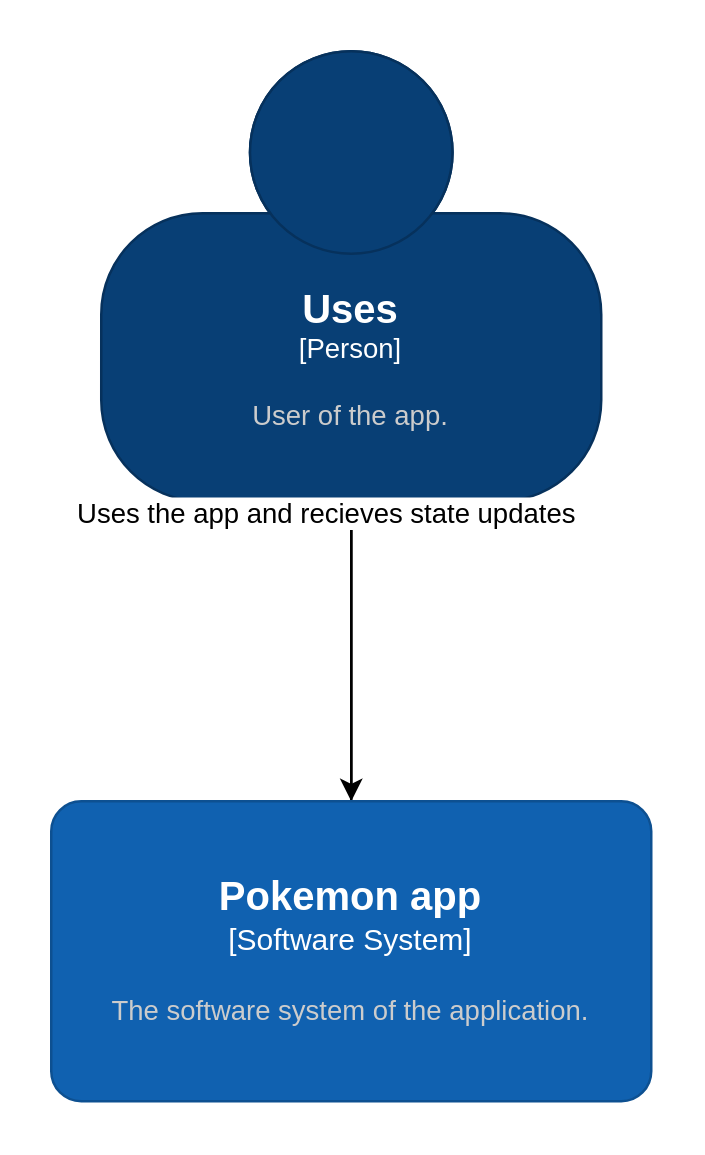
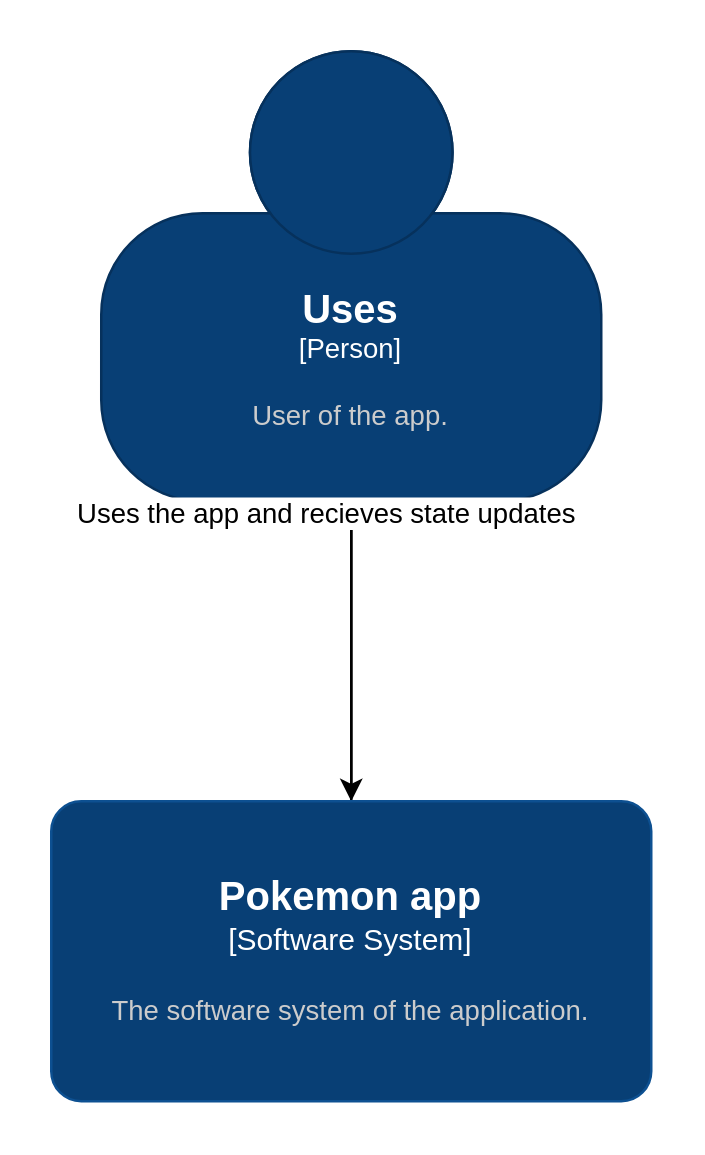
node "Pokemon app [Software System] The software system of the application.": fillcolor #1061b0 -> #083f75
